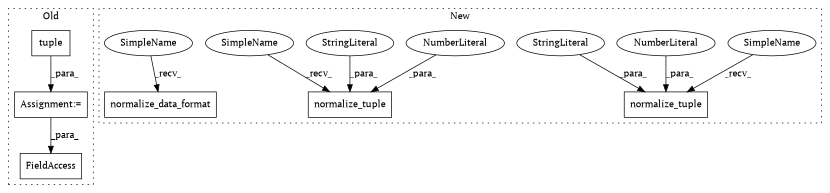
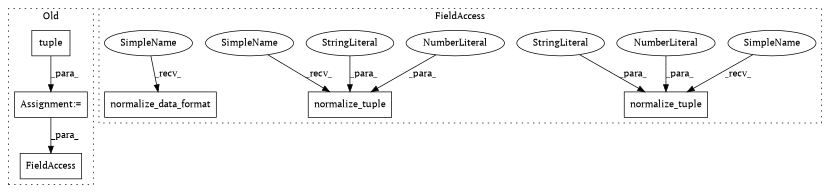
cluster "New": label "New" -> "FieldAccess"
